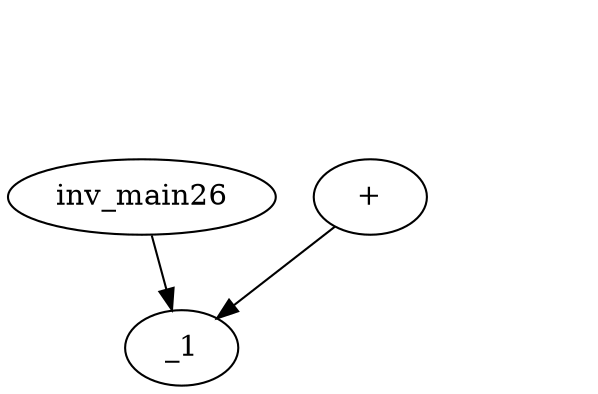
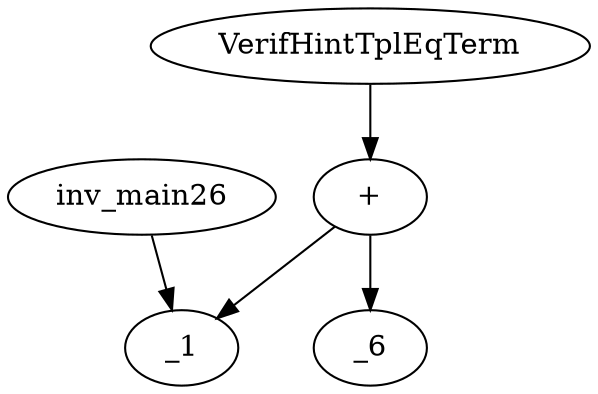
node "VerifHintTplEqTerm": added
node "_6": added
